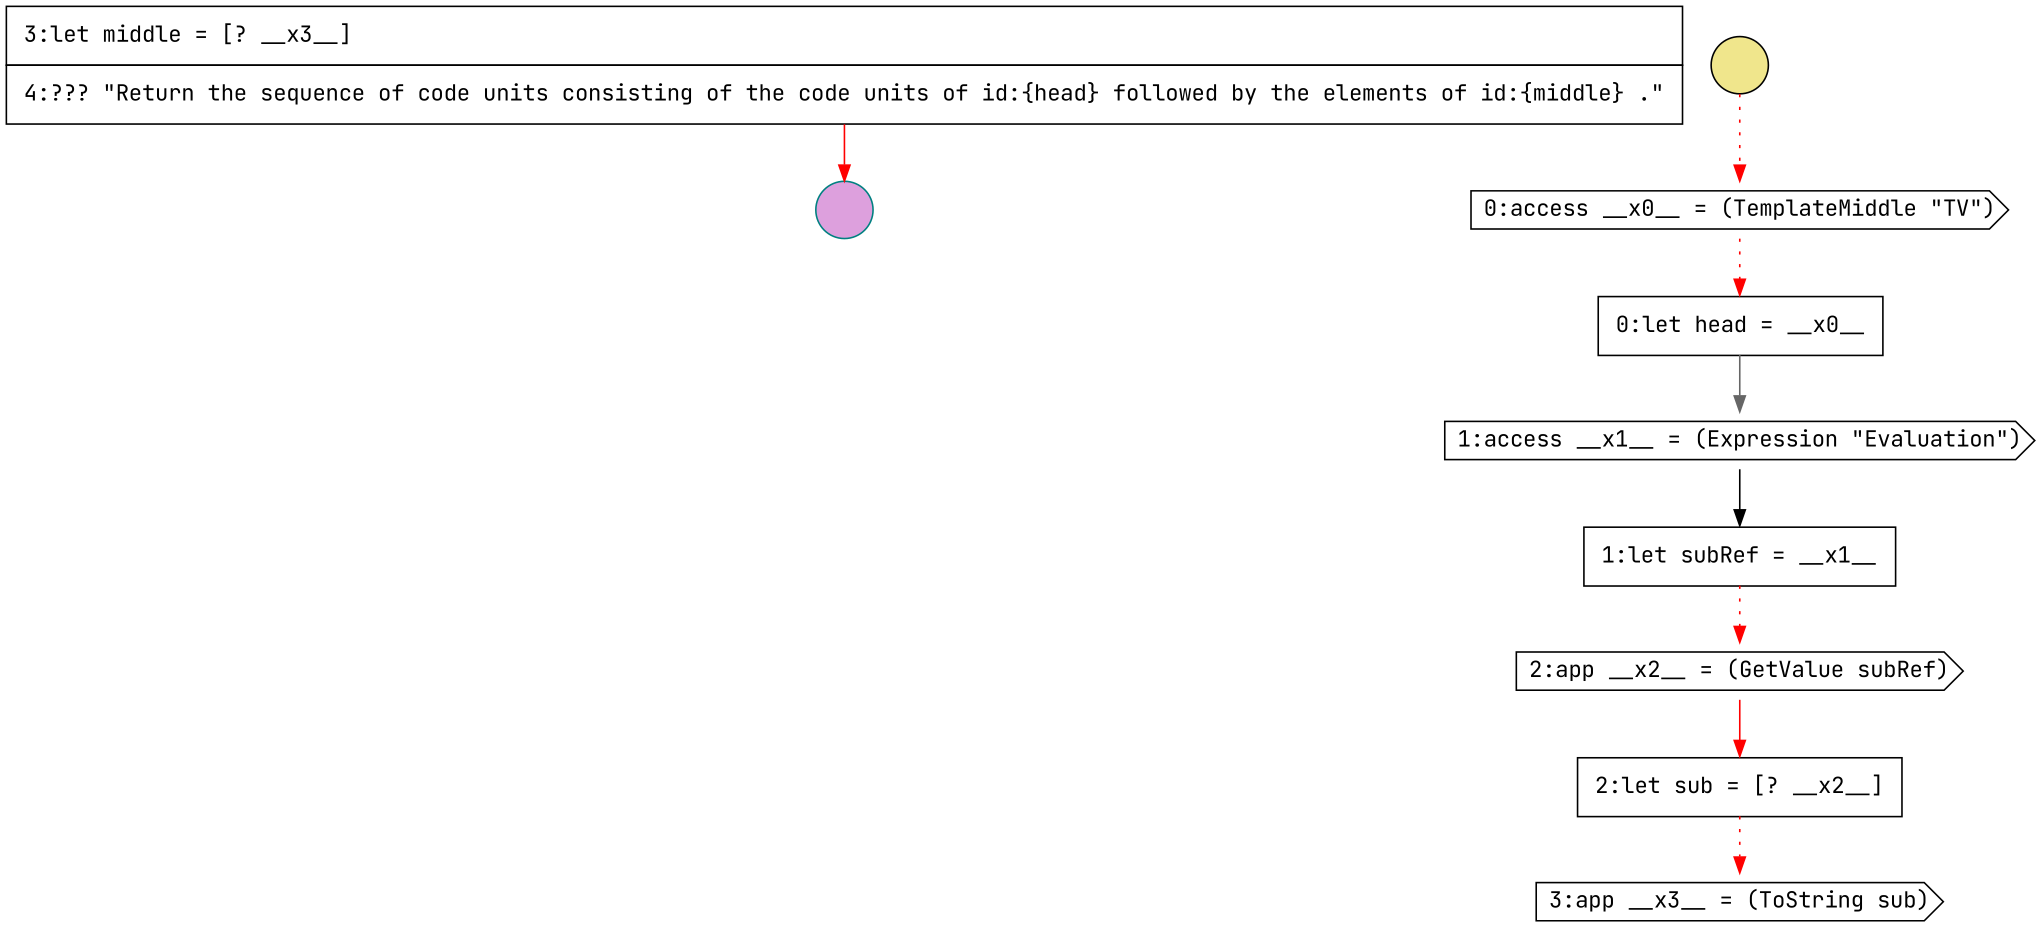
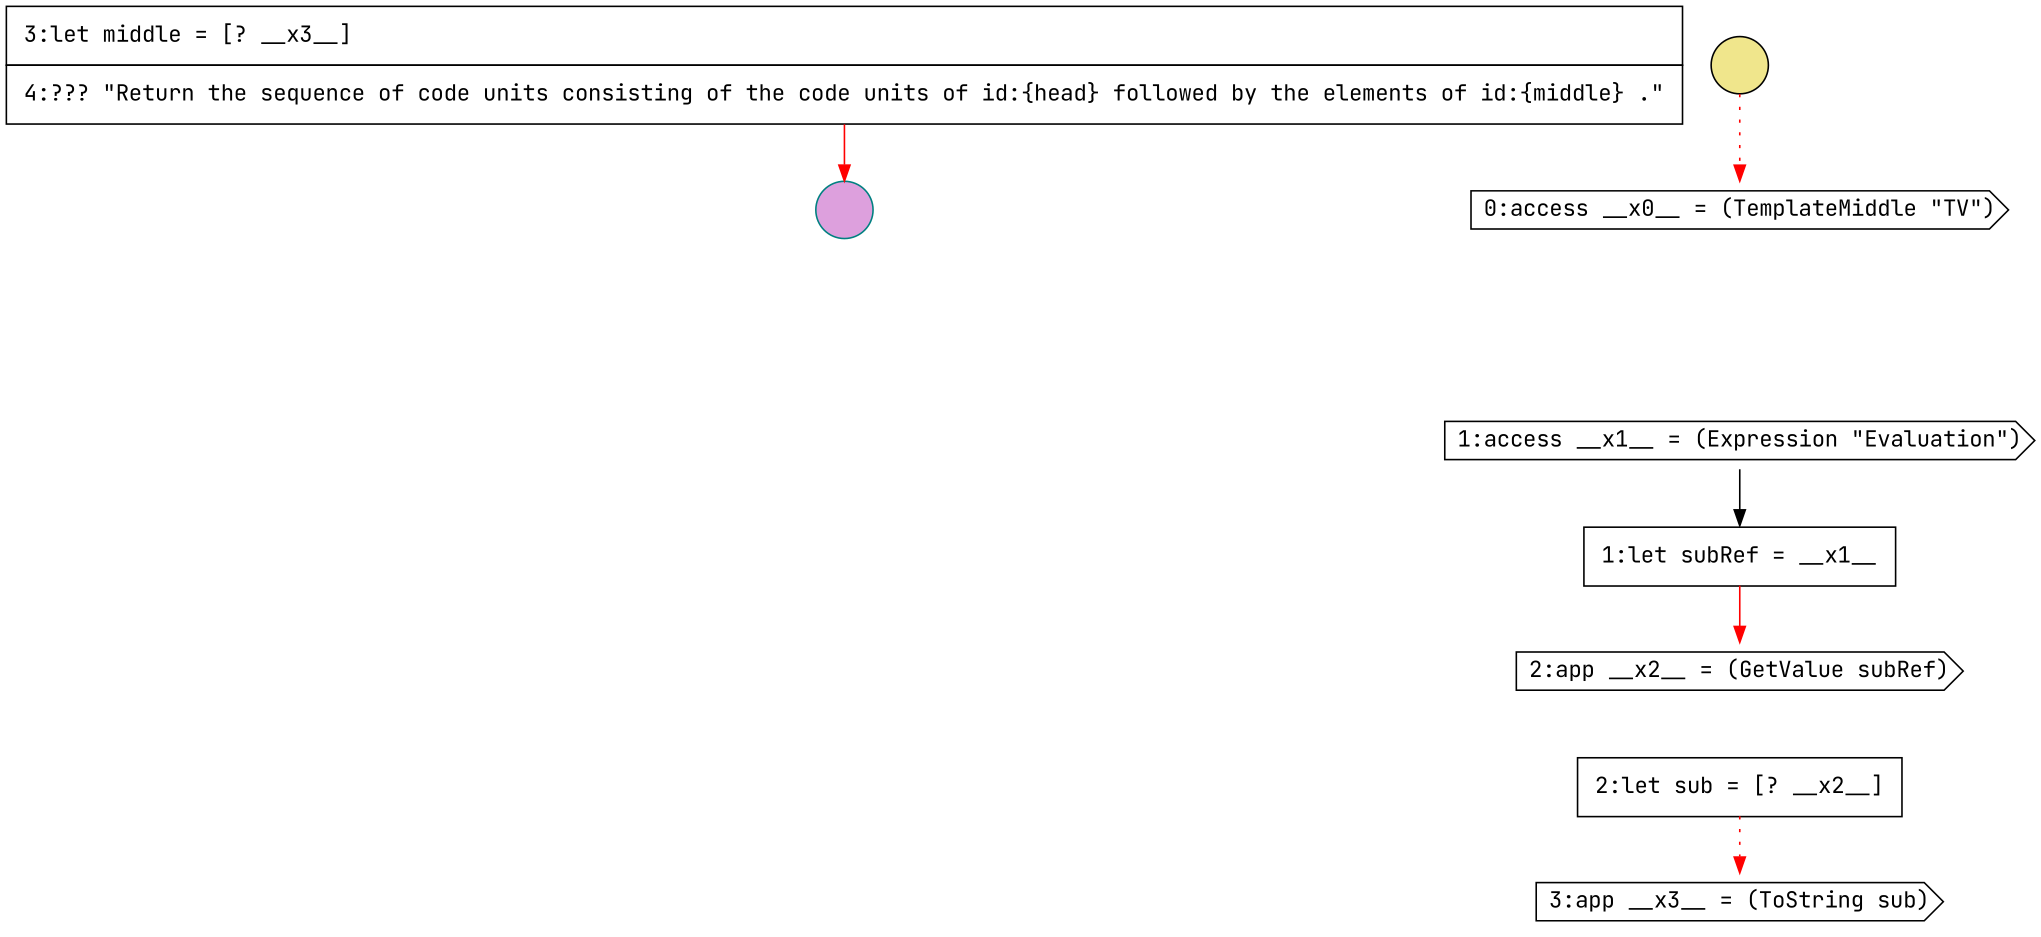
node "0:let head = __x0__": removed
edge "1:let subRef = __x1__" -> "2:app __x2__ = (GetValue subRef)": style dotted -> solid
edge "2:app __x2__ = (GetValue subRef)" -> "2:let sub = [? __x2__]": removed
